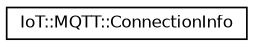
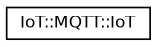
node "IoT::MQTT::ConnectionInfo": label "IoT::MQTT::ConnectionInfo" -> "IoT::MQTT::IoT"
